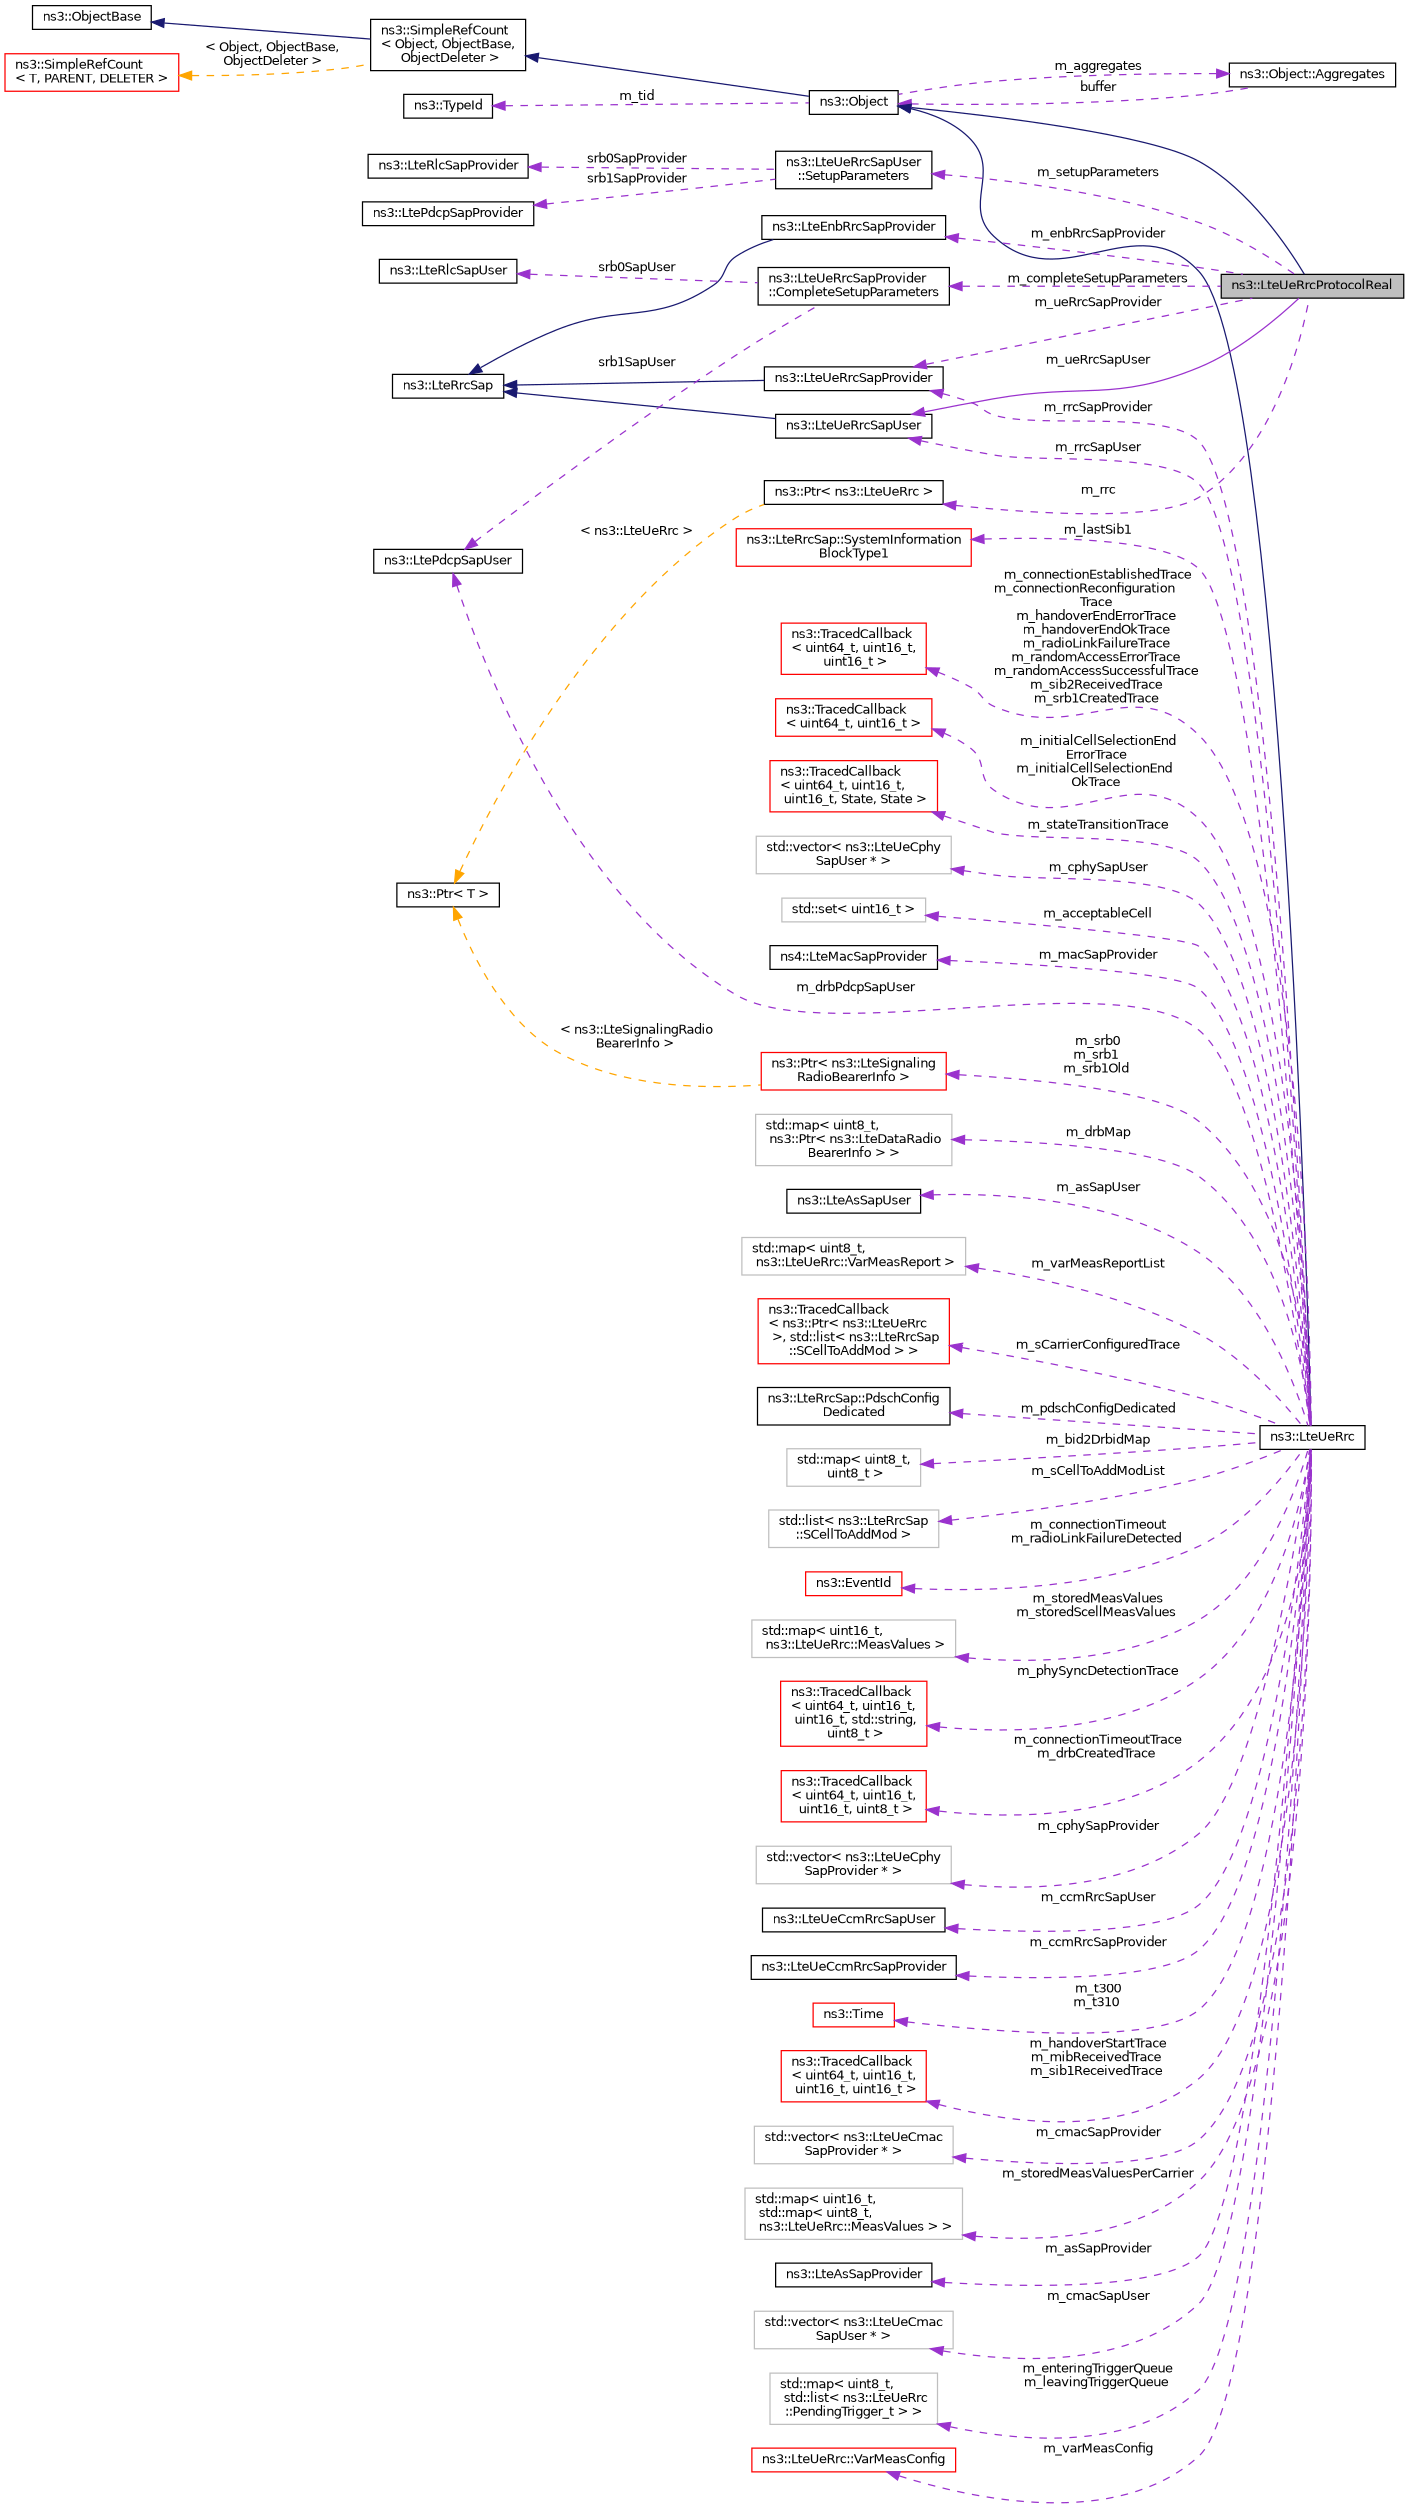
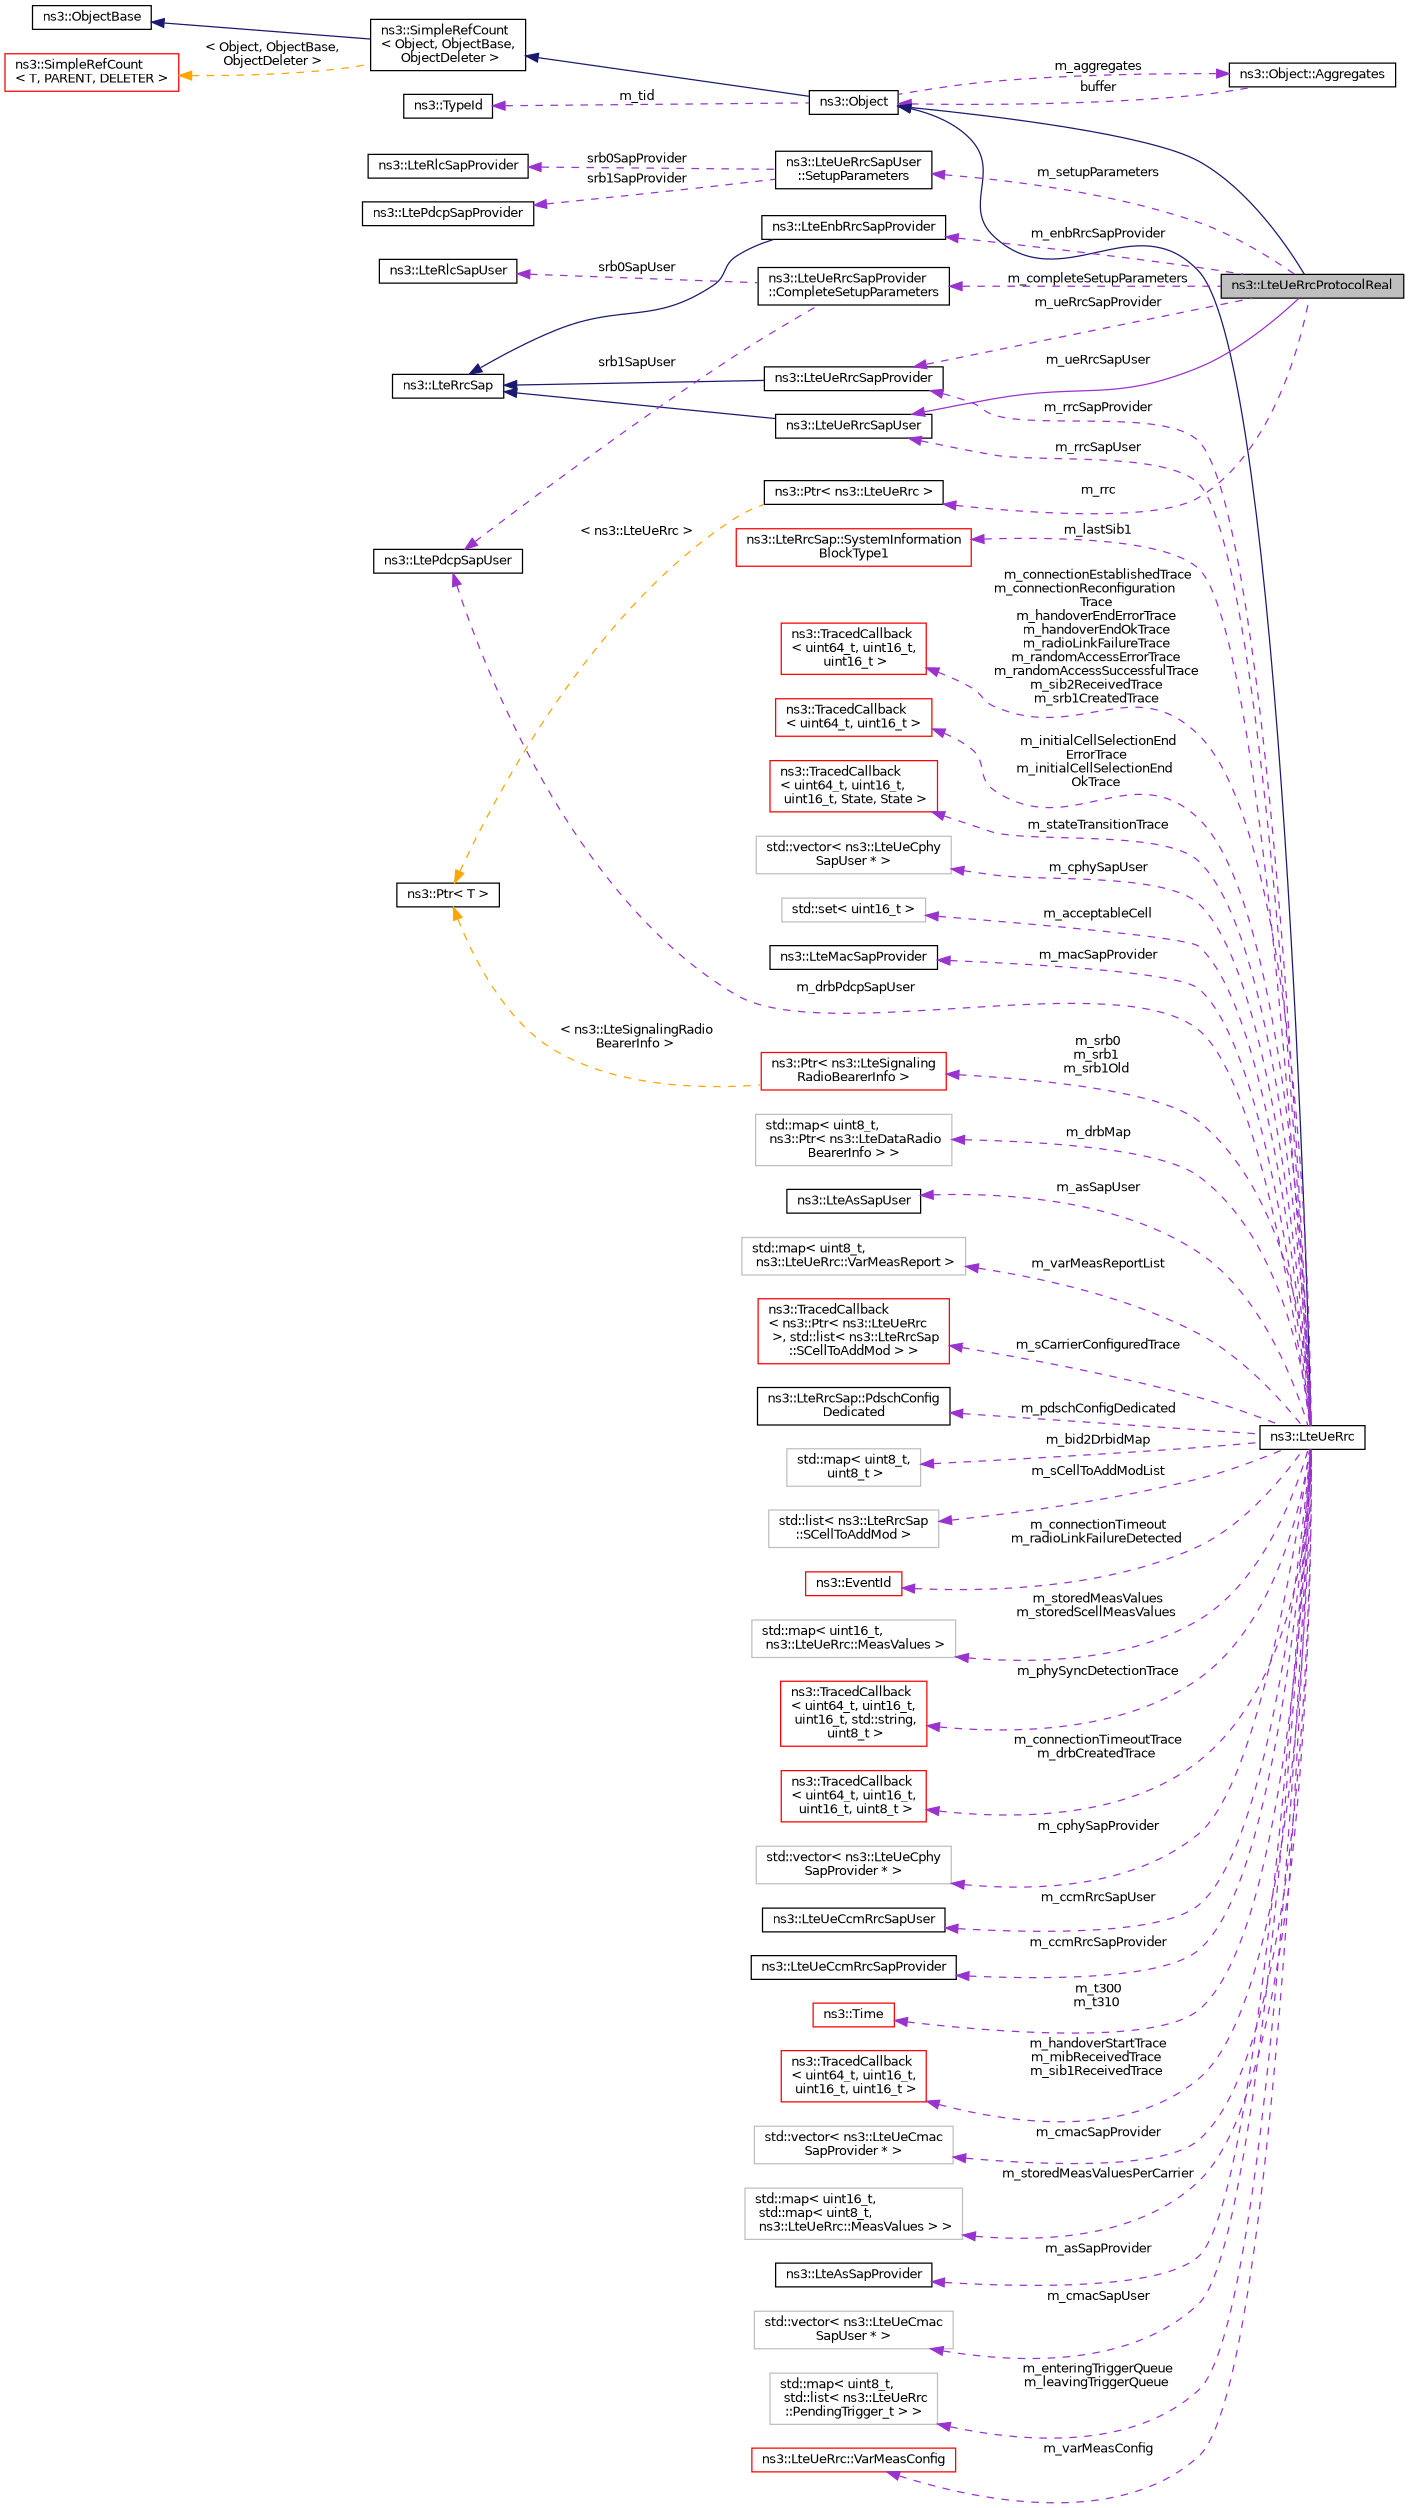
node "ns4::LteMacSapProvider": label "ns4::LteMacSapProvider" -> "ns3::LteMacSapProvider"
